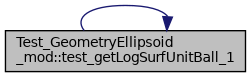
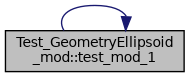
node "Test_GeometryEllipsoid _mod::test_getLogSurfUnitBall_1": label "Test_GeometryEllipsoid _mod::test_getLogSurfUnitBall_1" -> "Test_GeometryEllipsoid _mod::test_mod_1"
